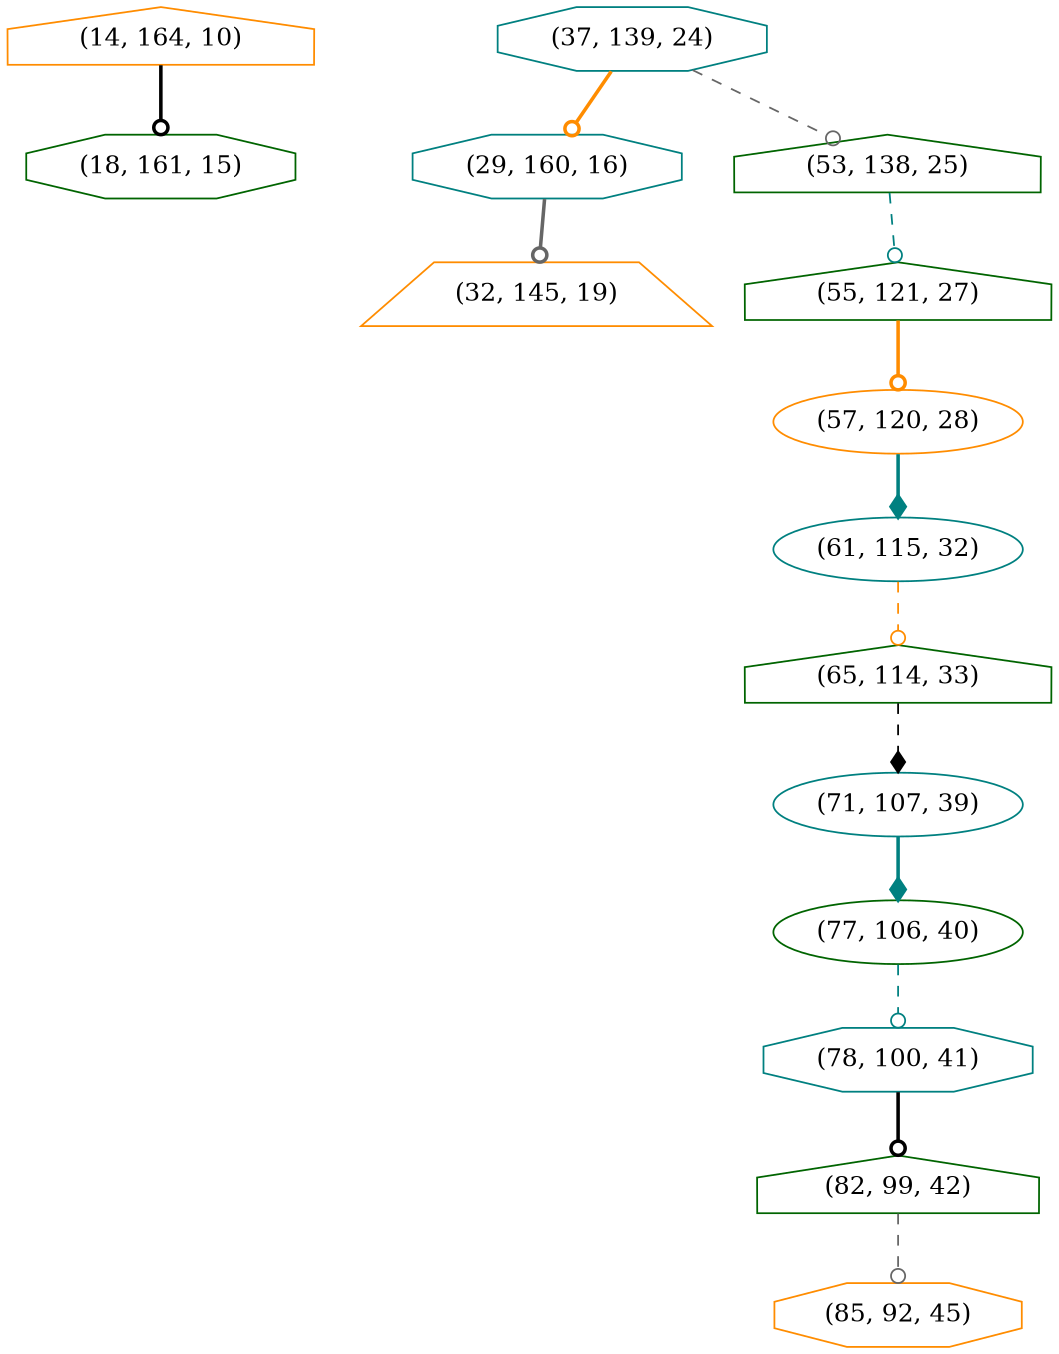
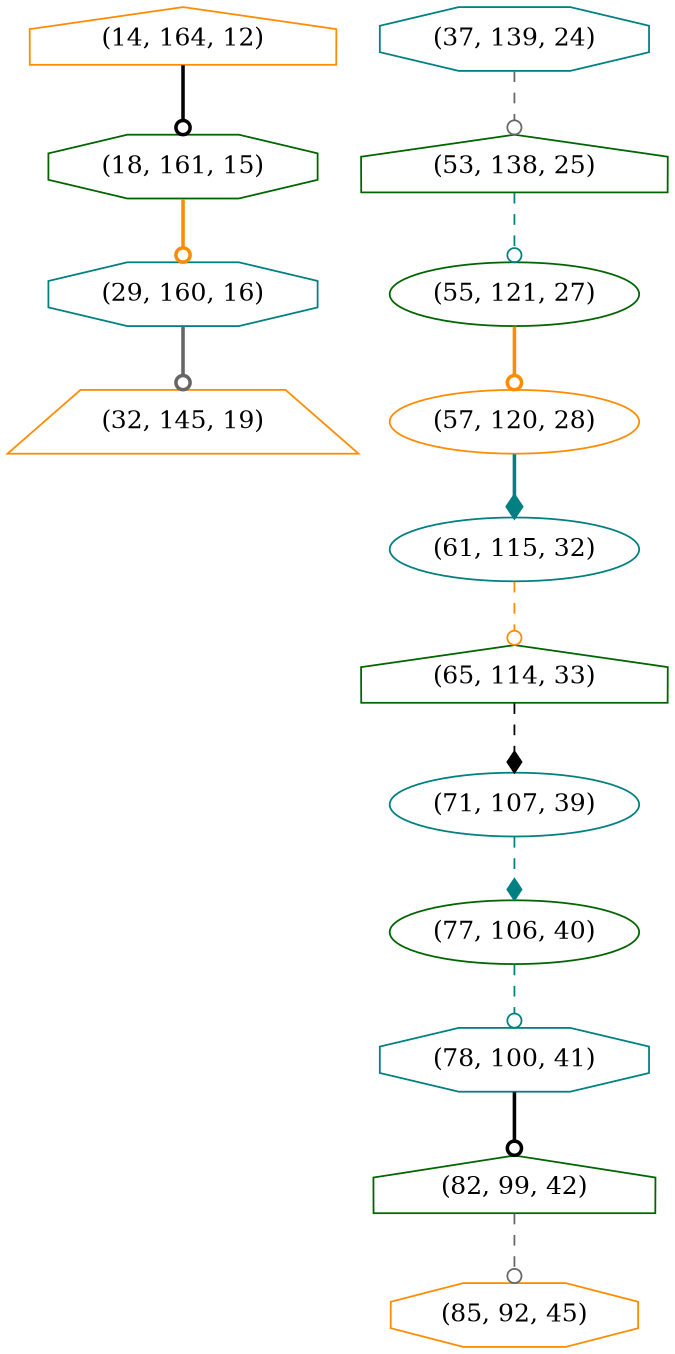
node "(14, 164, 10)": label "(14, 164, 10)" -> "(14, 164, 12)"
edge "(37, 139, 24)" -> "(29, 160, 16)": now "(18, 161, 15)" -> "(29, 160, 16)"
node "(55, 121, 27)": shape house -> ellipse
edge "(71, 107, 39)" -> "(77, 106, 40)": style bold -> dashed
